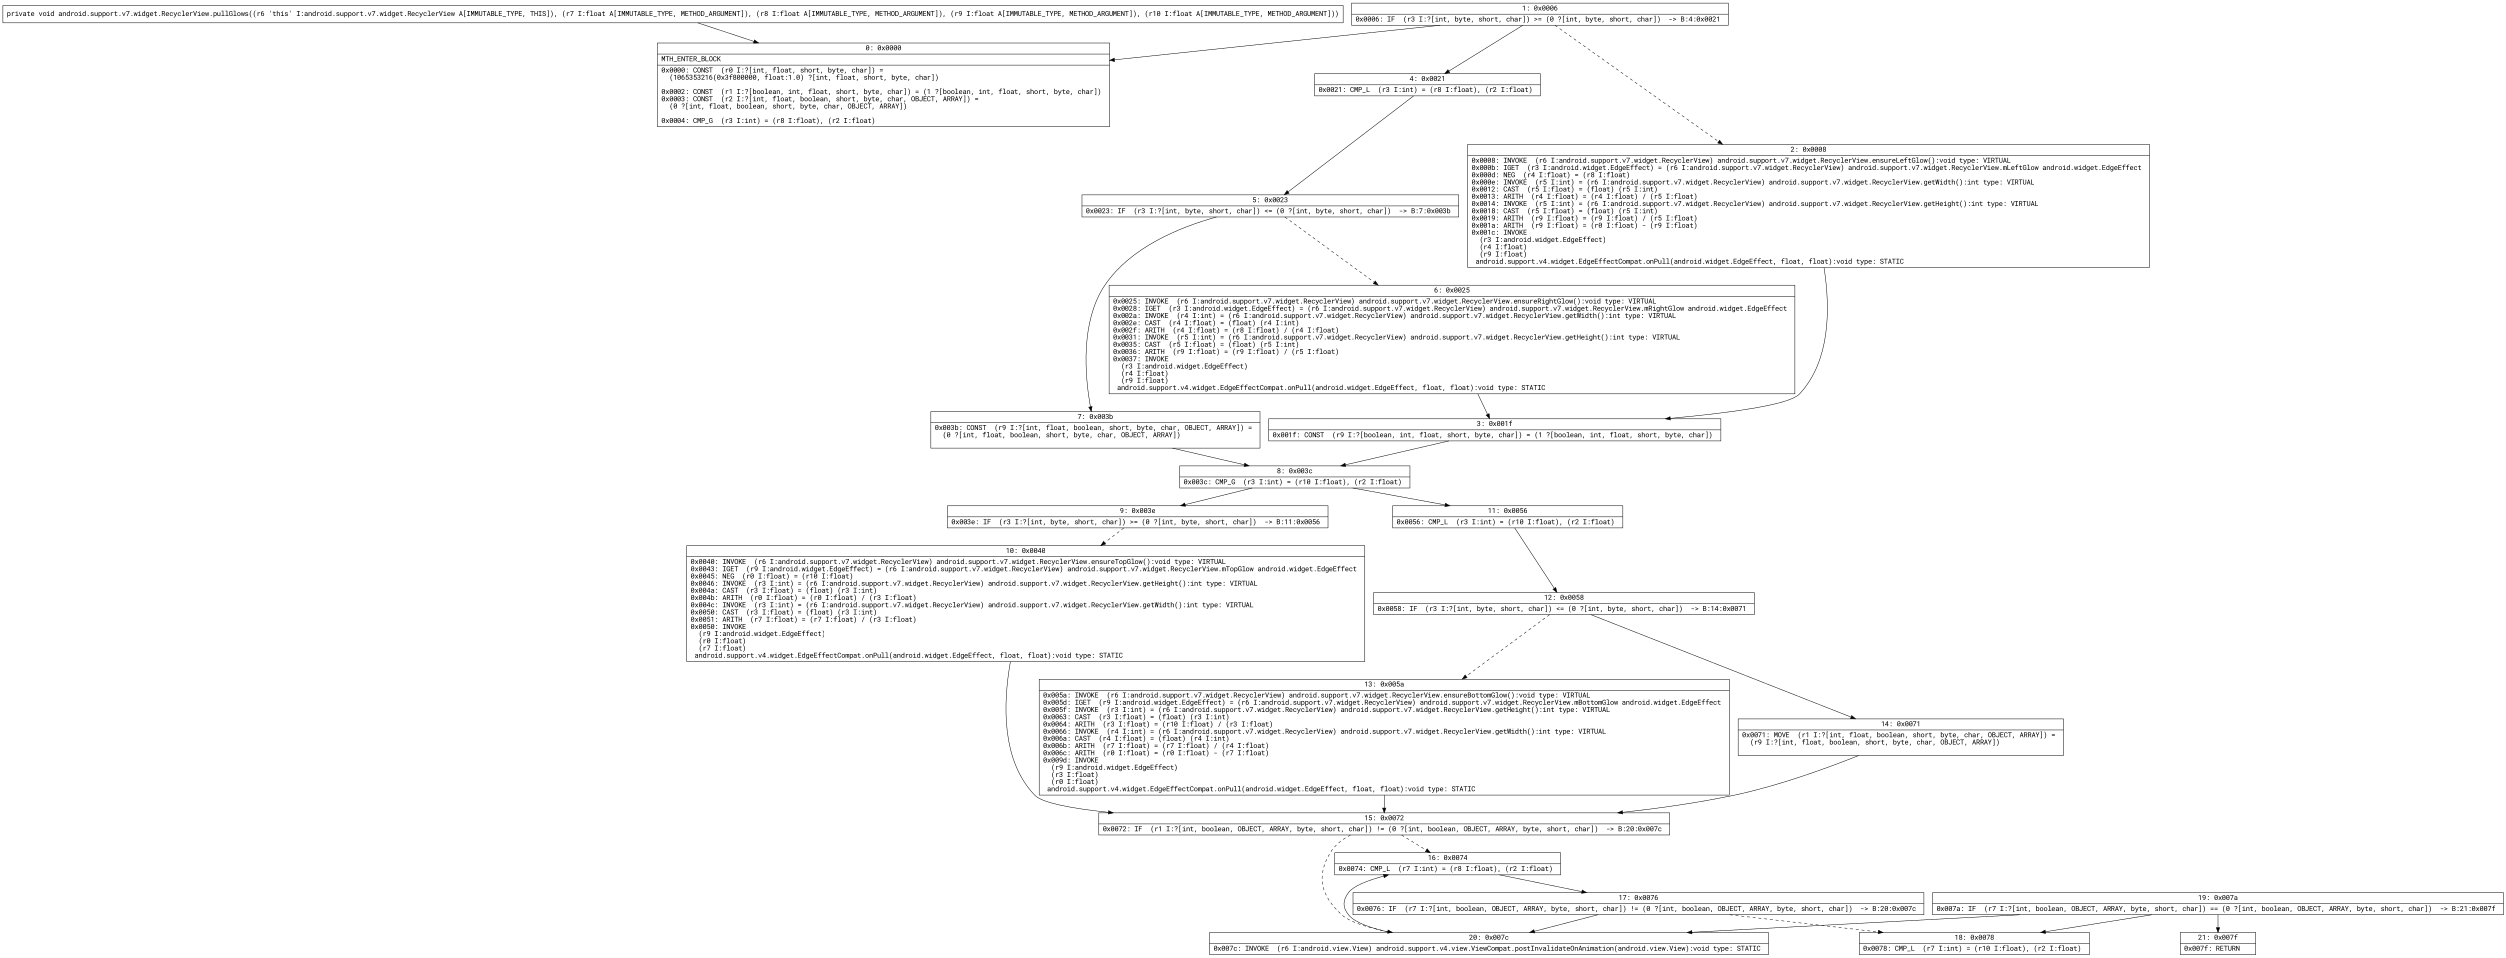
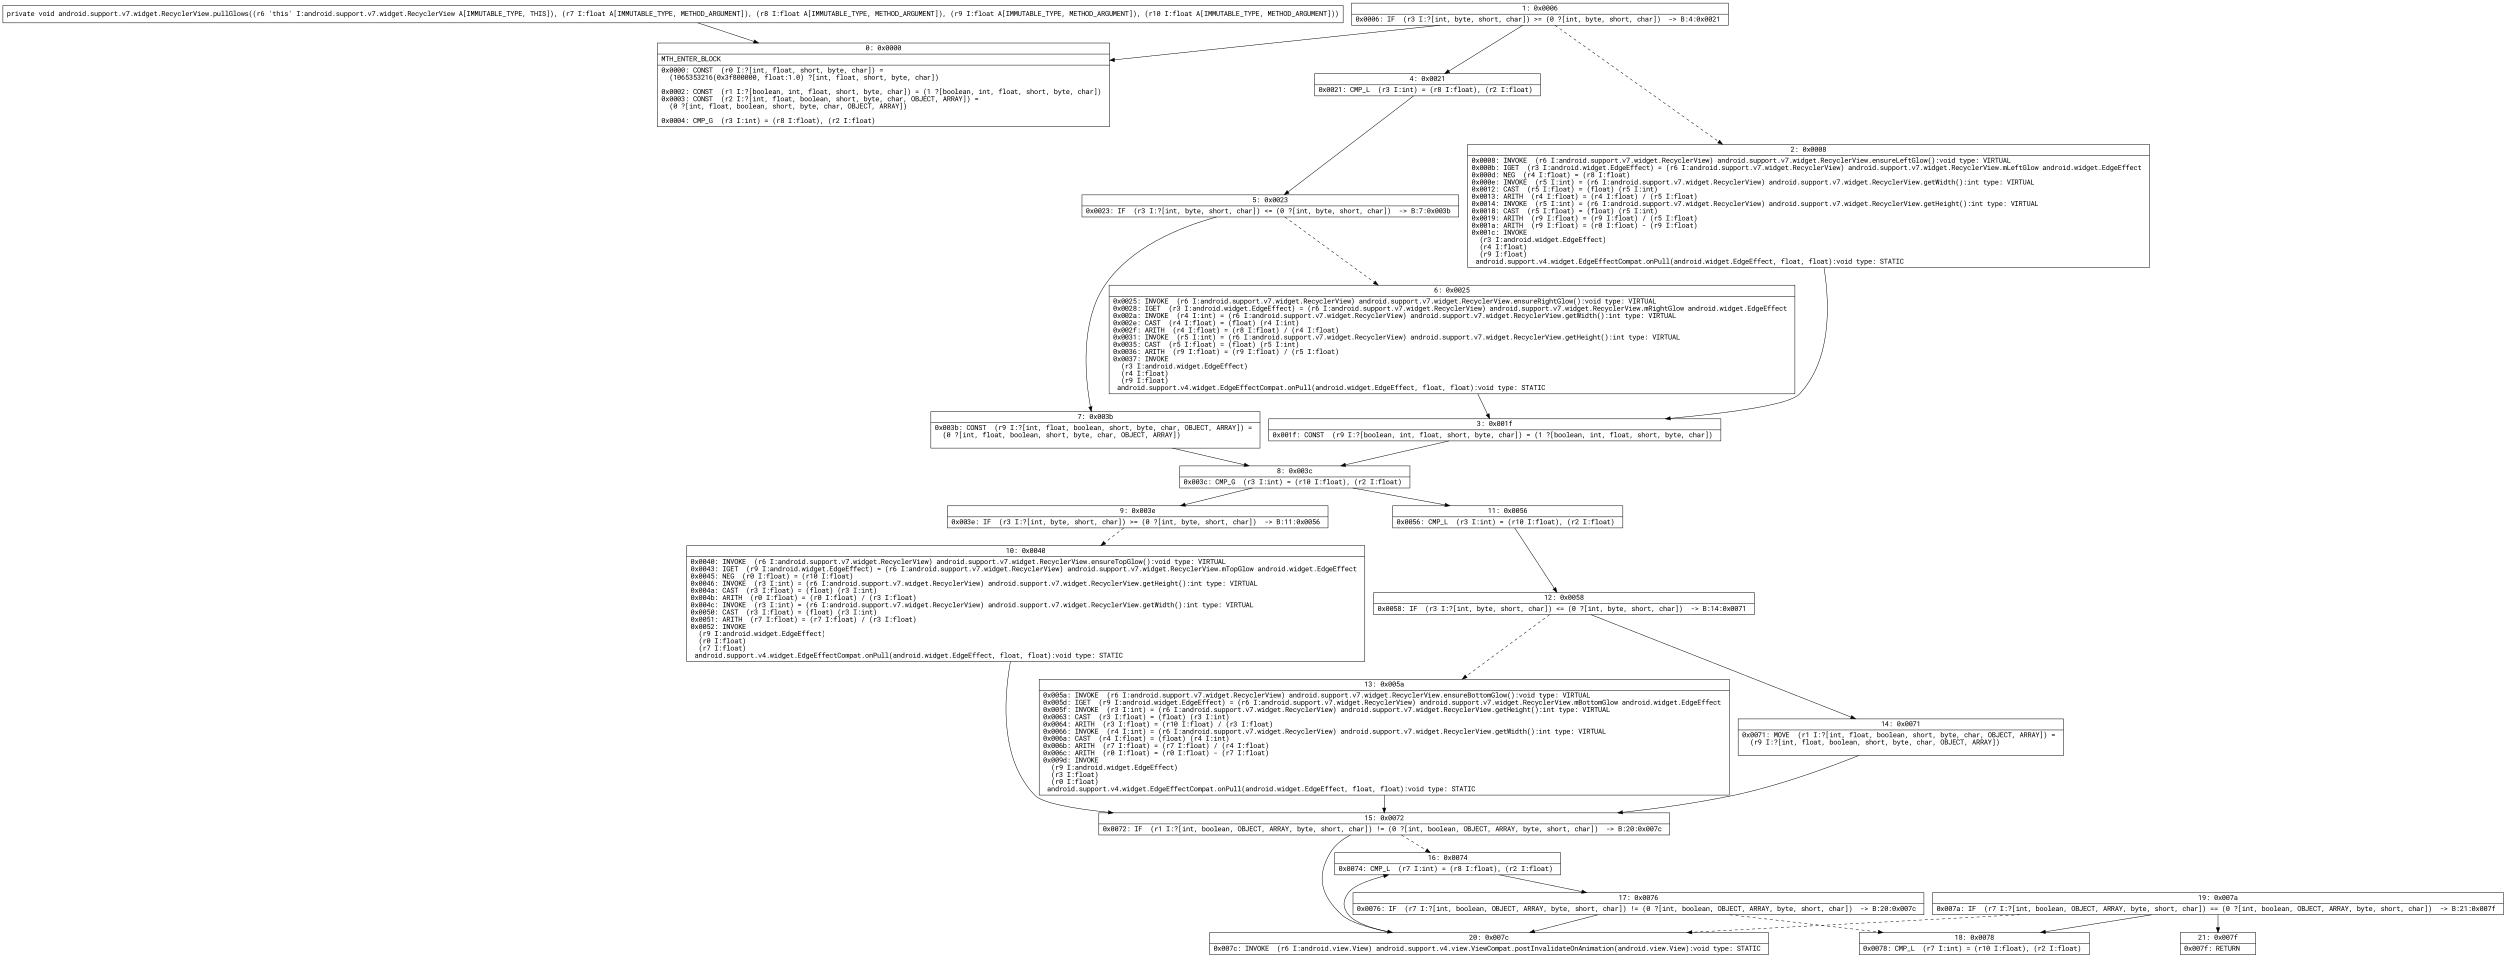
node "10: 0x0040": text "0x0050: INVOKE" -> "0x0052: INVOKE"
edge "15: 0x0072" -> "20: 0x007c": style dashed -> solid
edge "19: 0x007a" -> "20: 0x007c": style solid -> dashed
